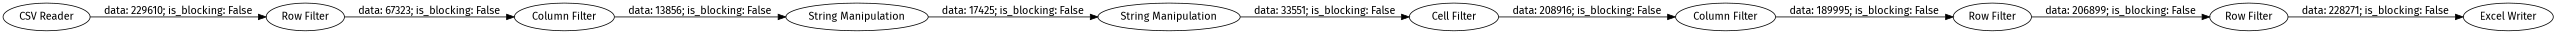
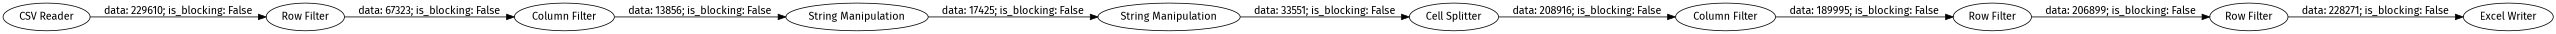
node "Cell Filter": label "Cell Filter" -> "Cell Splitter"
